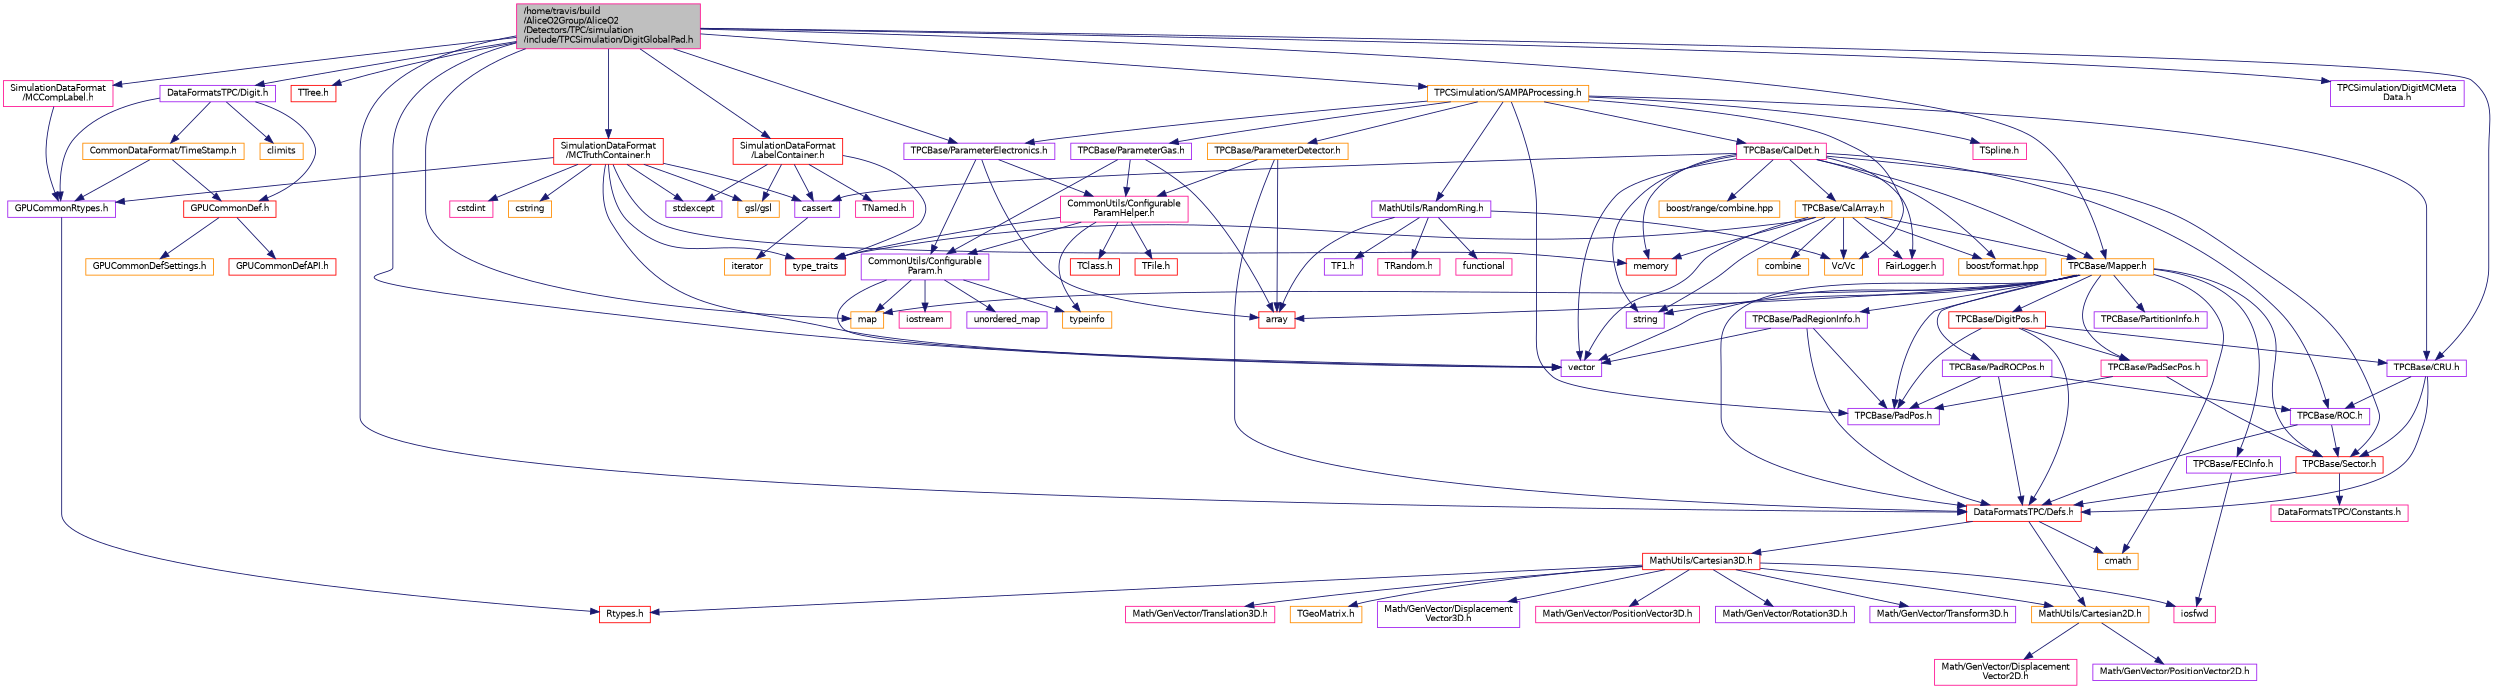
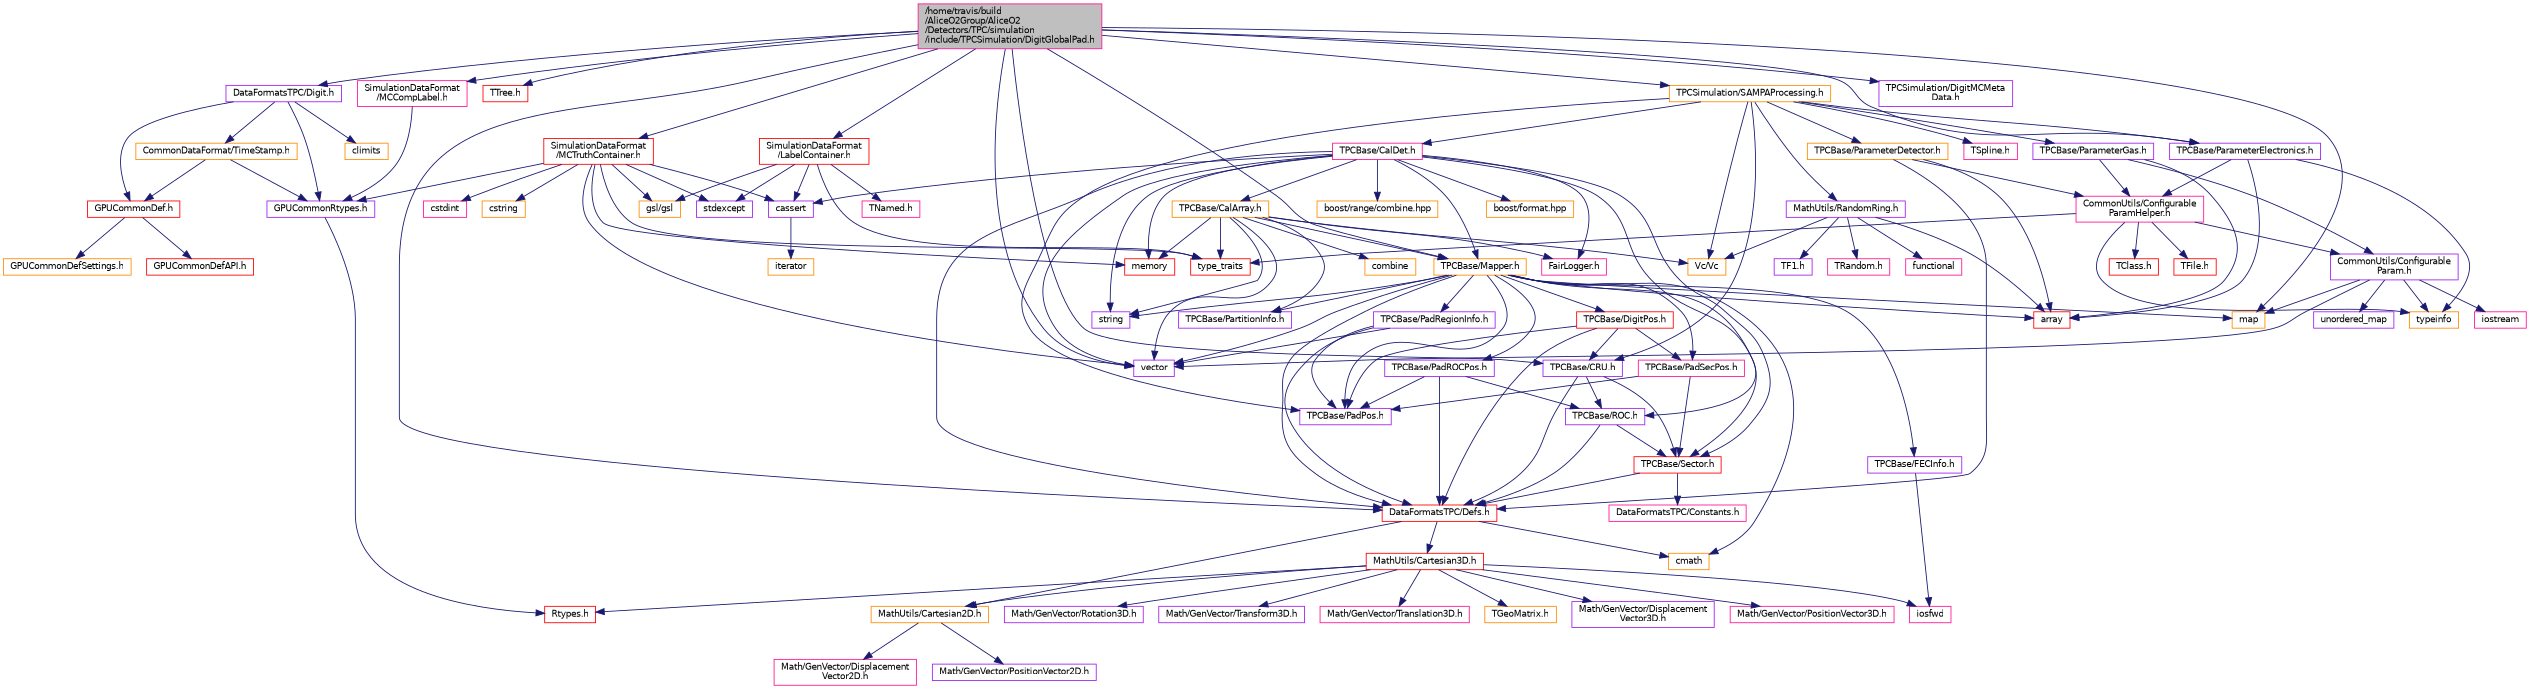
edge "TPCBase/ParameterElectronics.h" -> "CommonUtils/Configurable Param.h": now "TPCBase/ParameterElectronics.h" -> "typeinfo"
edge "TPCBase/CalArray.h" -> "boost/format.hpp": now "TPCBase/CalArray.h" -> "TPCBase/PartitionInfo.h"
edge "TPCBase/CalDet.h" -> "DataFormatsTPC/Defs.h": added
